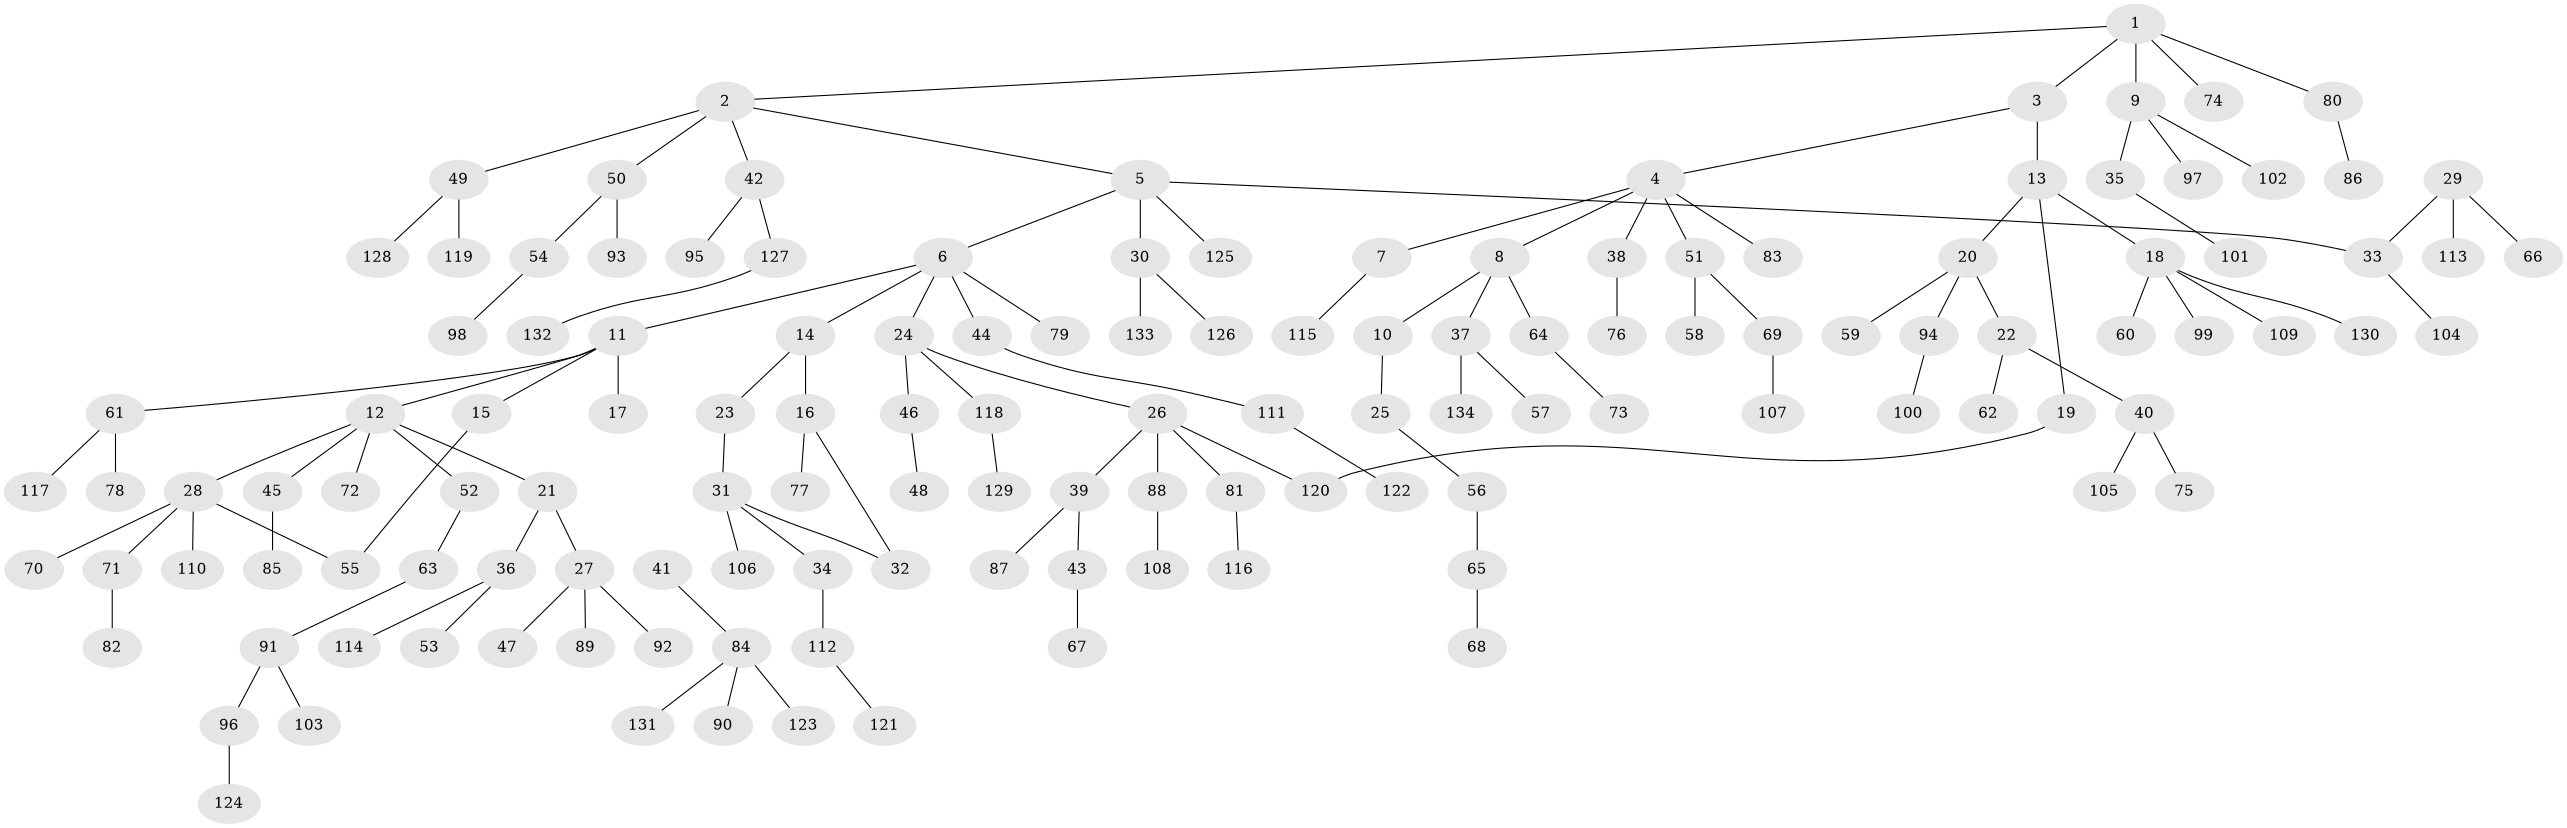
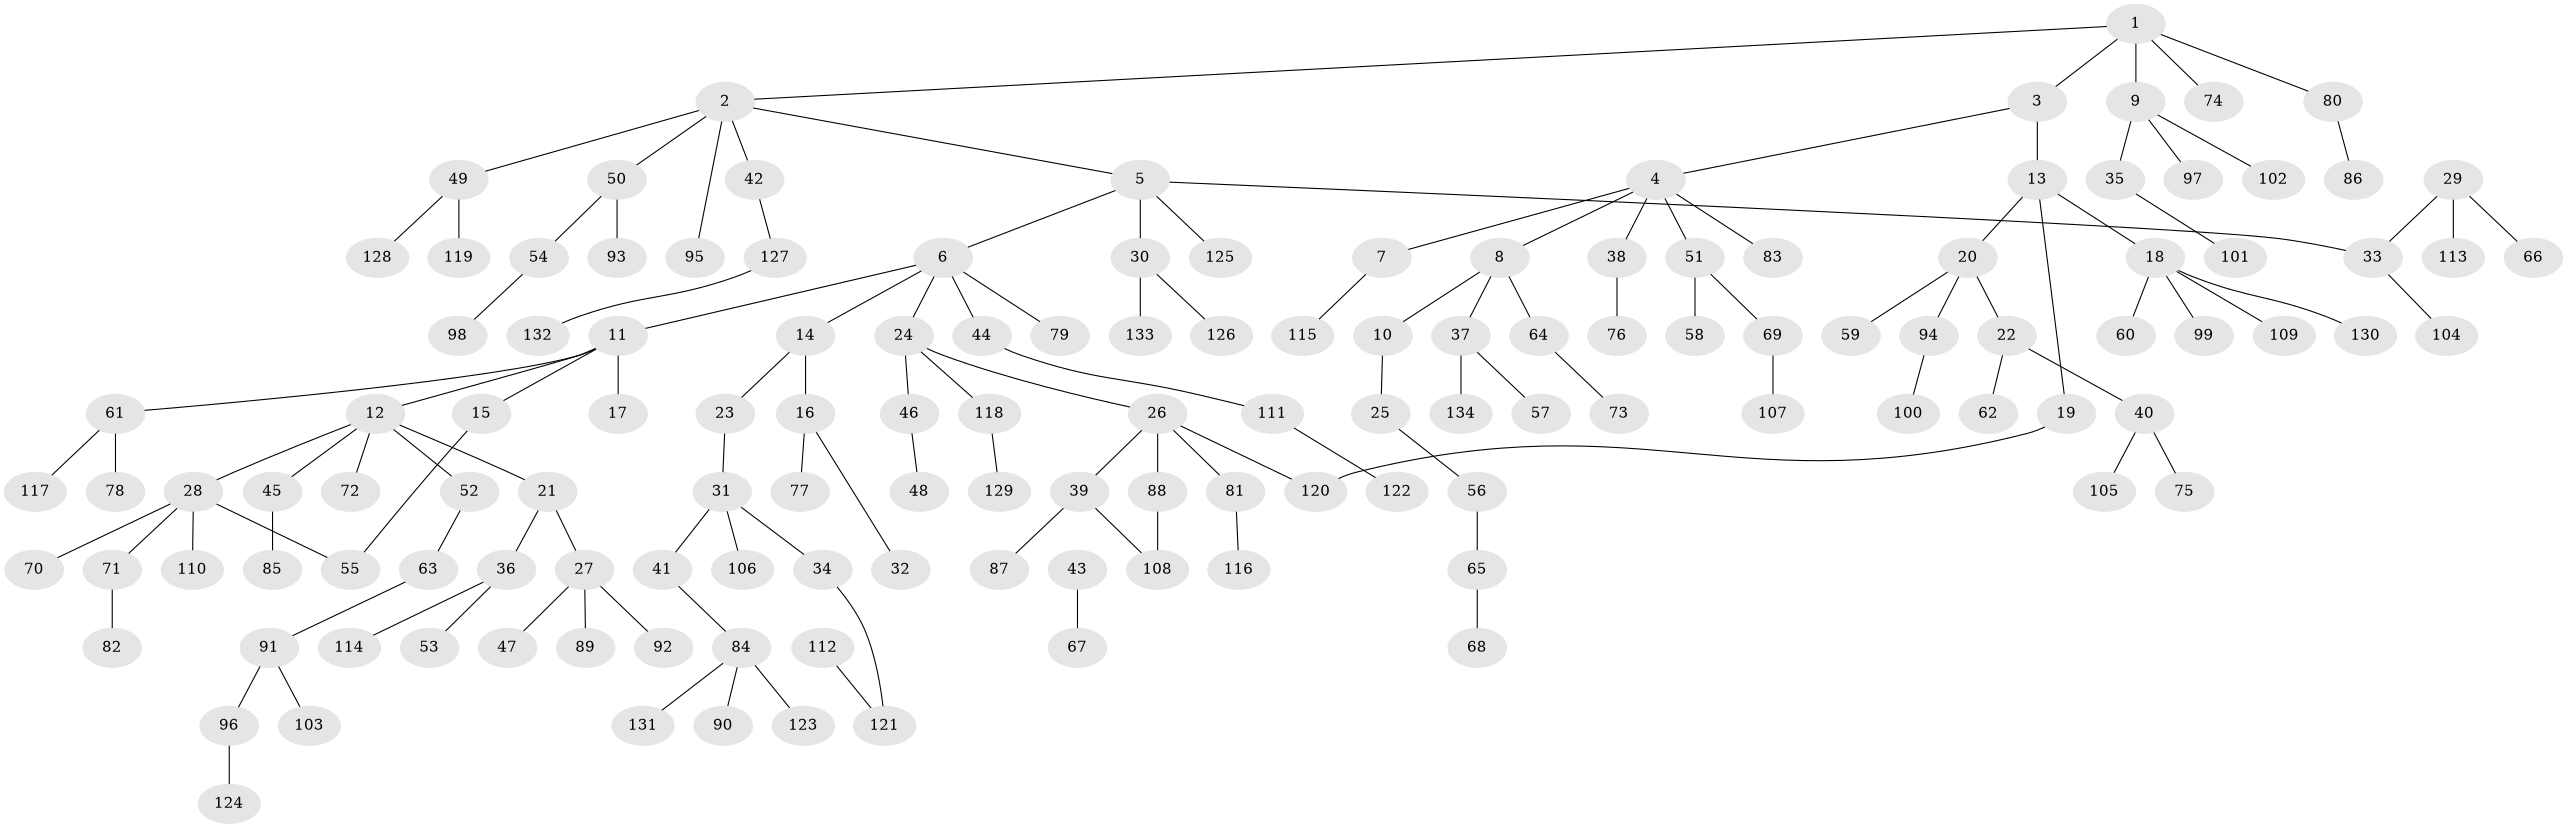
edge "42" -- "95": now "2" -- "95"
edge "31" -- "32": now "31" -- "41"
edge "39" -- "43": now "39" -- "108"
edge "34" -- "112": now "34" -- "121"
